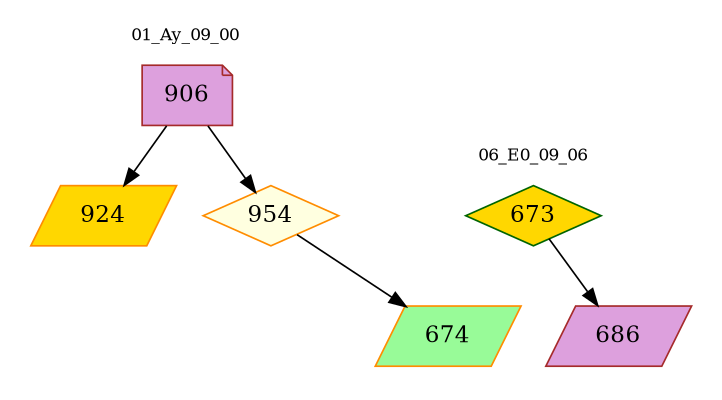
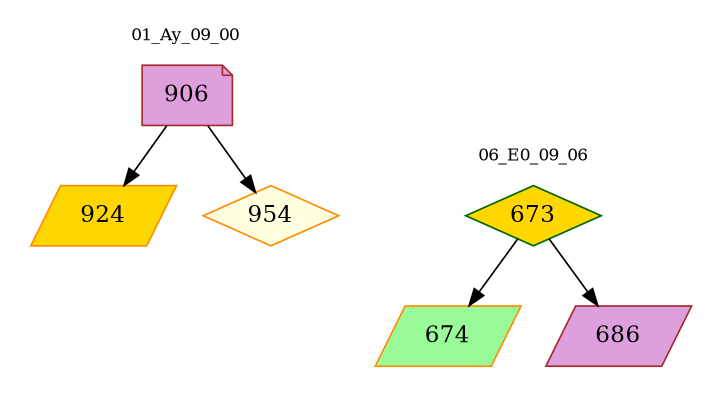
edge "954" -> "674": now "673" -> "674"
